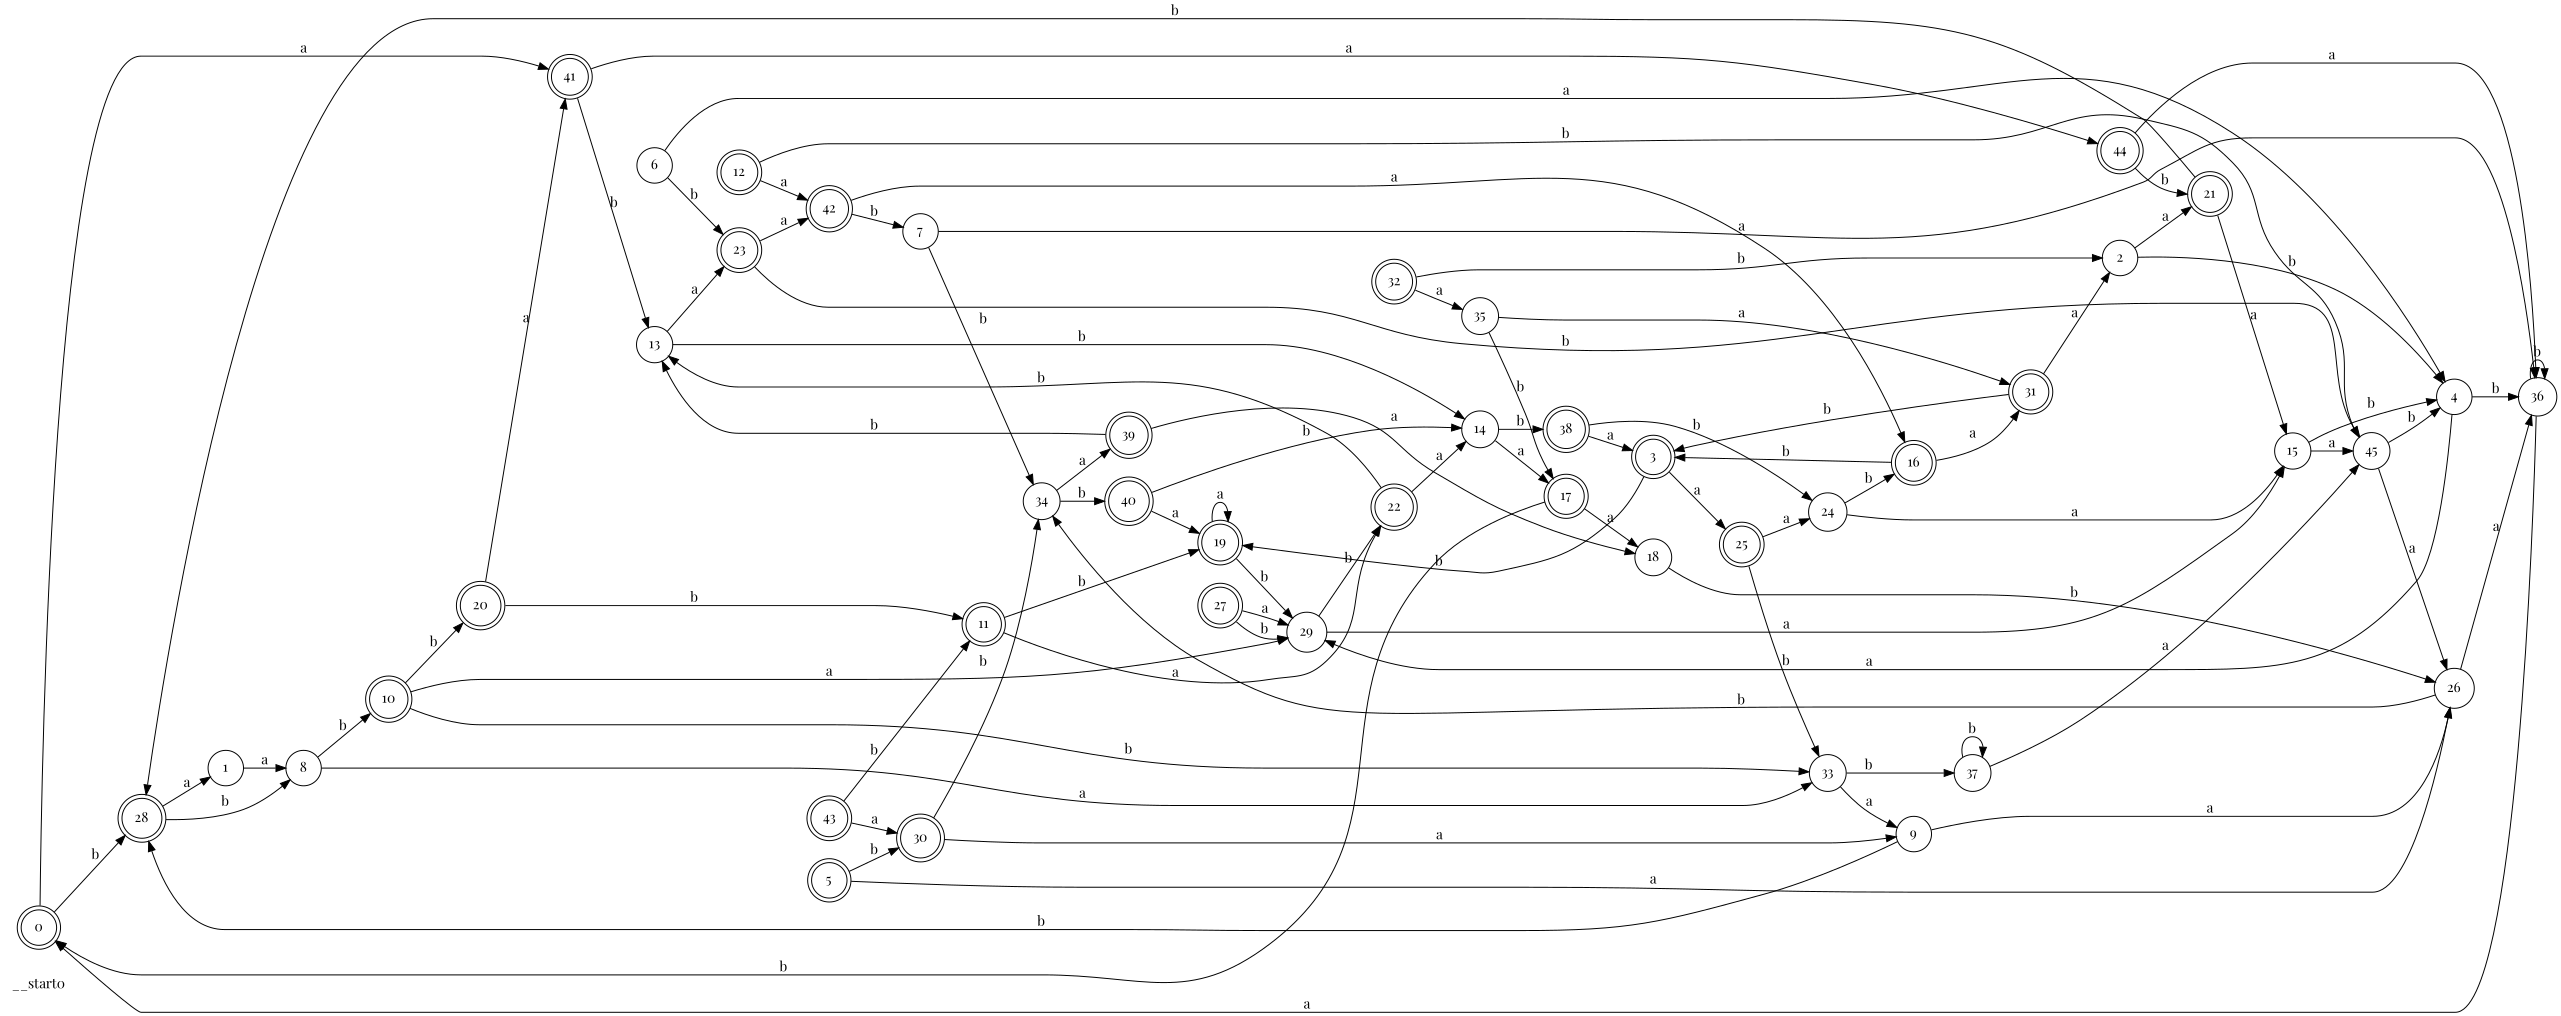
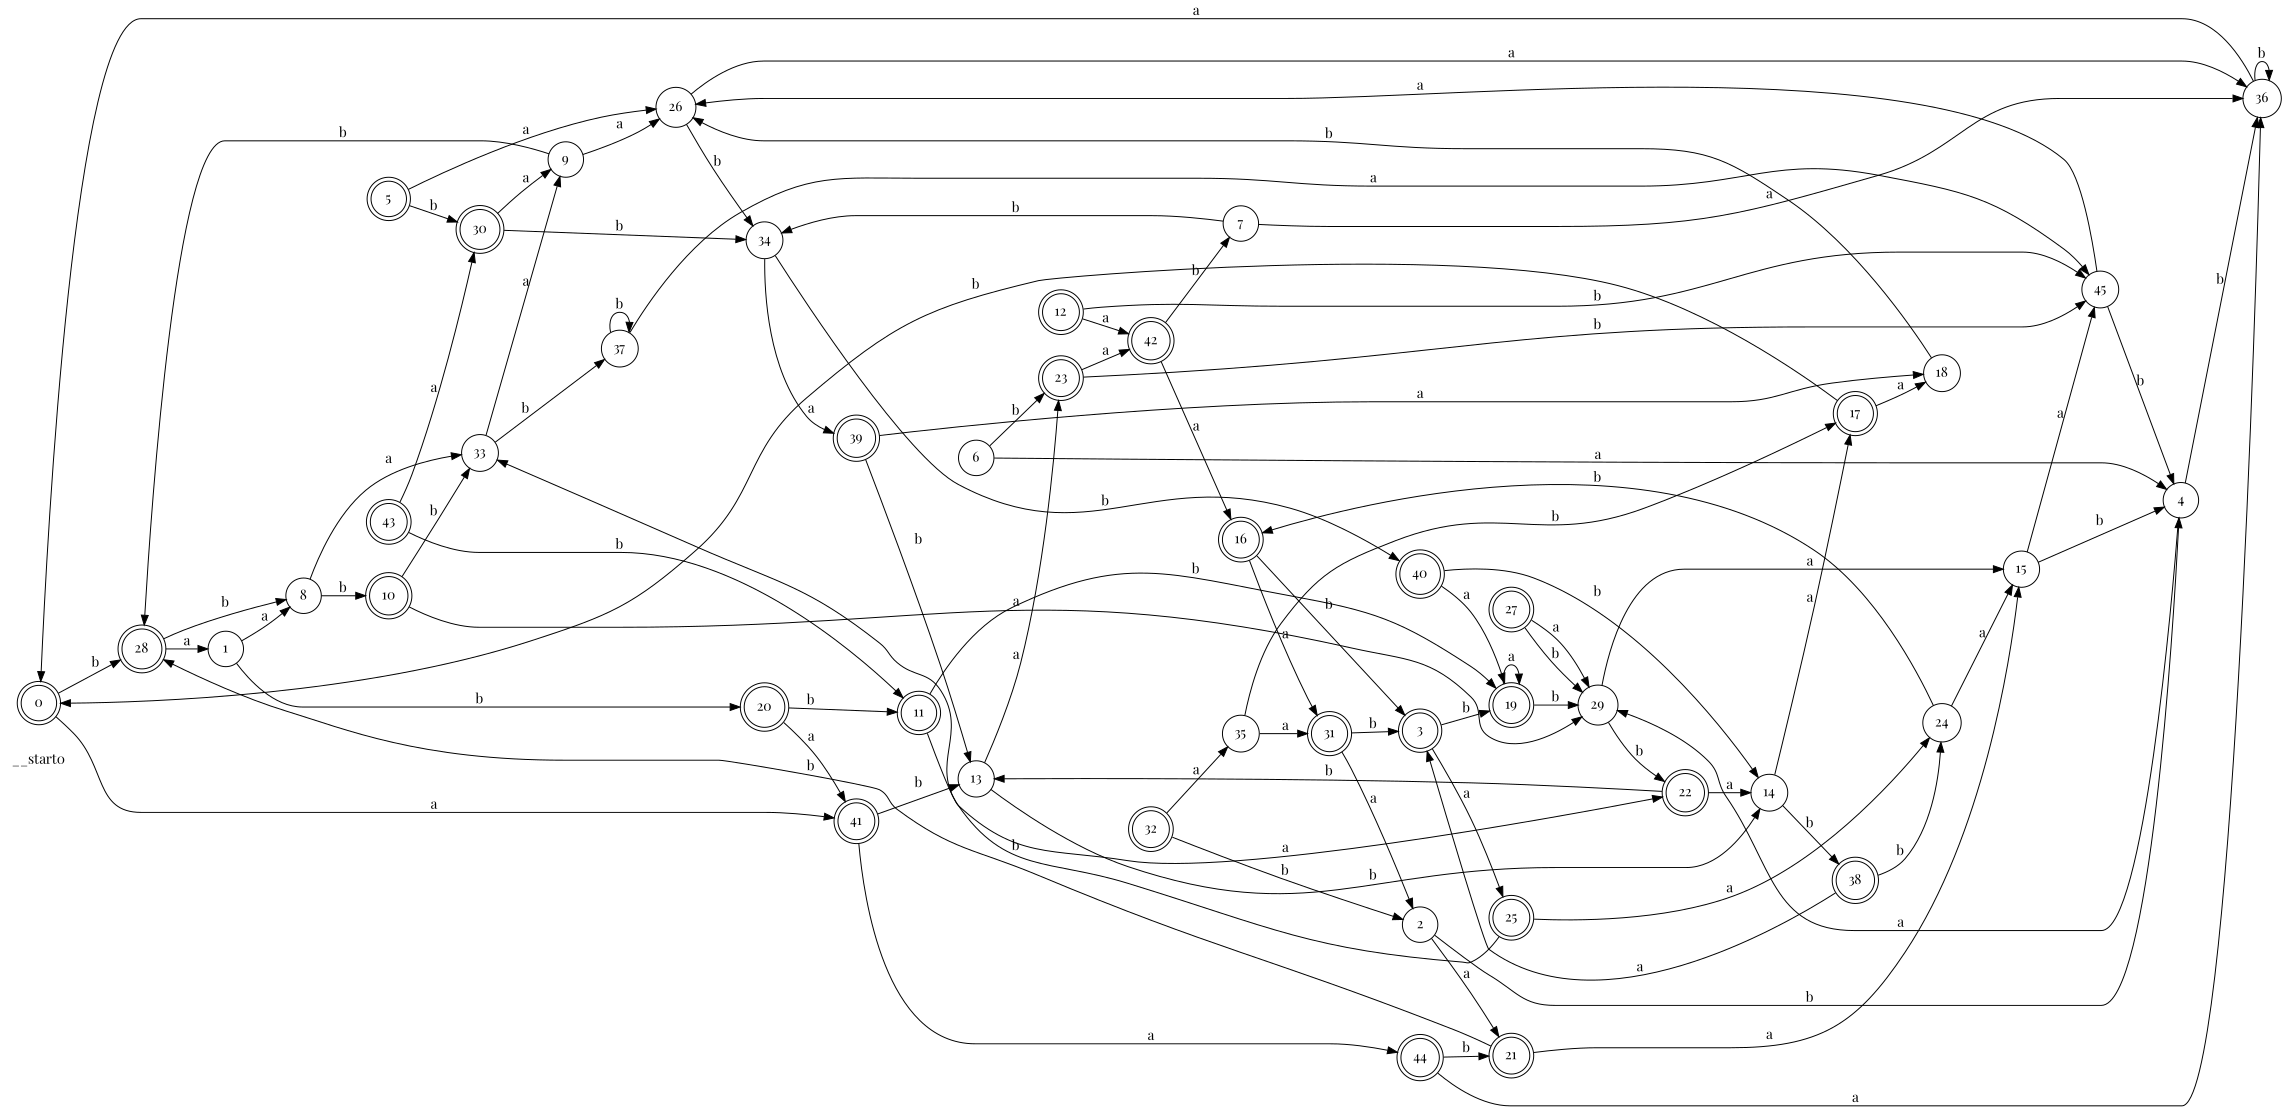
edge "10" -> "20": now "1" -> "20"
